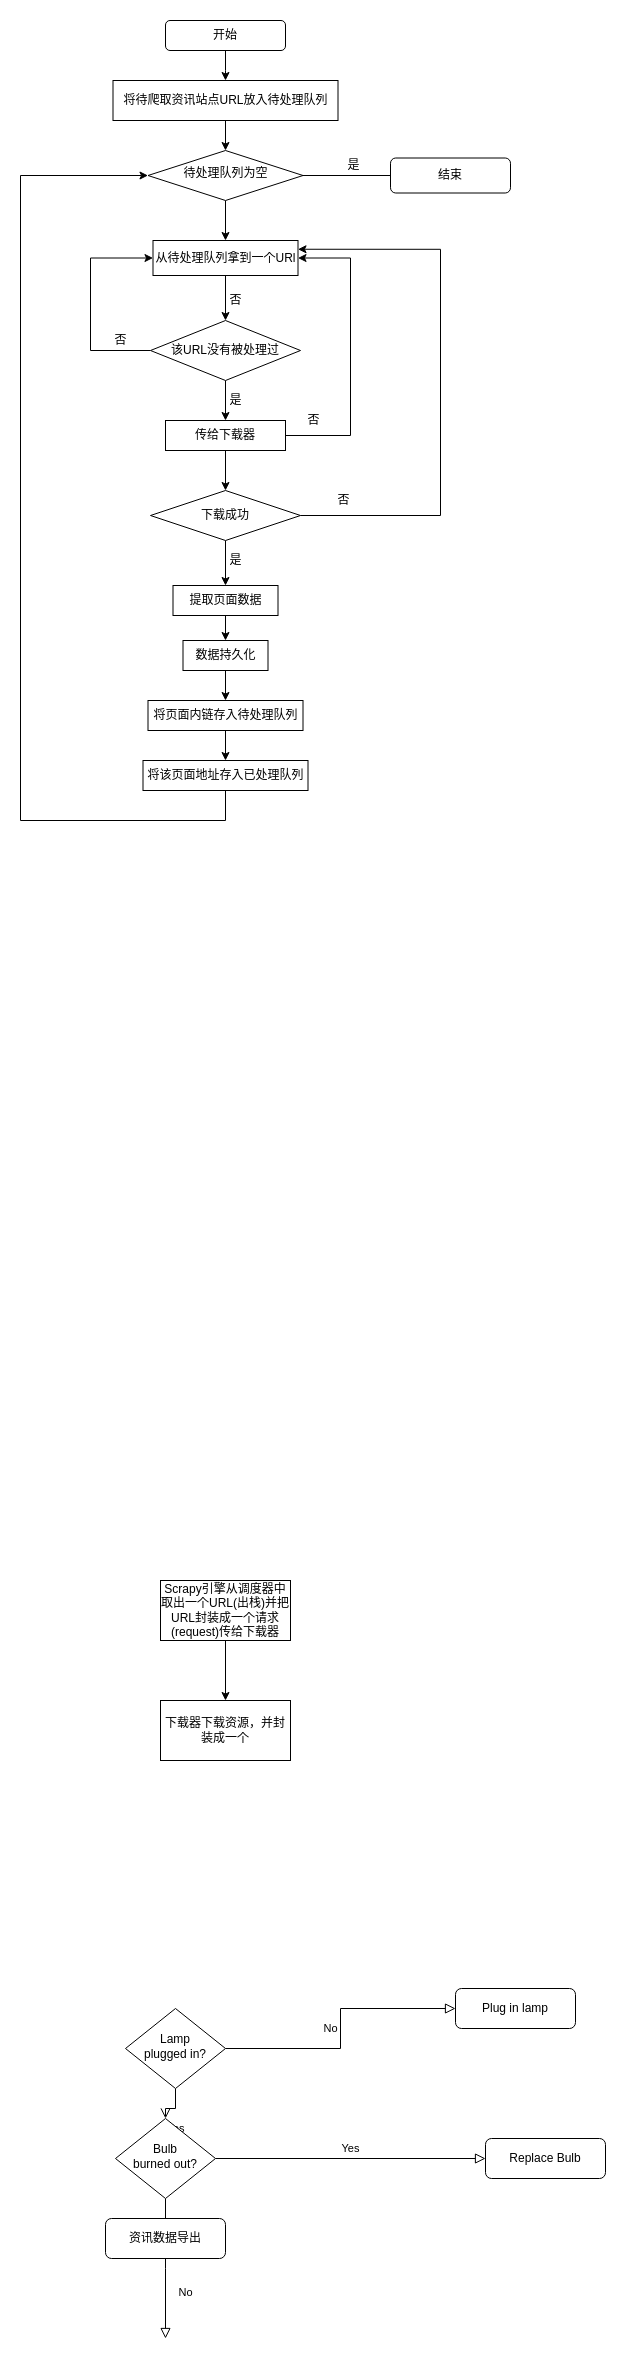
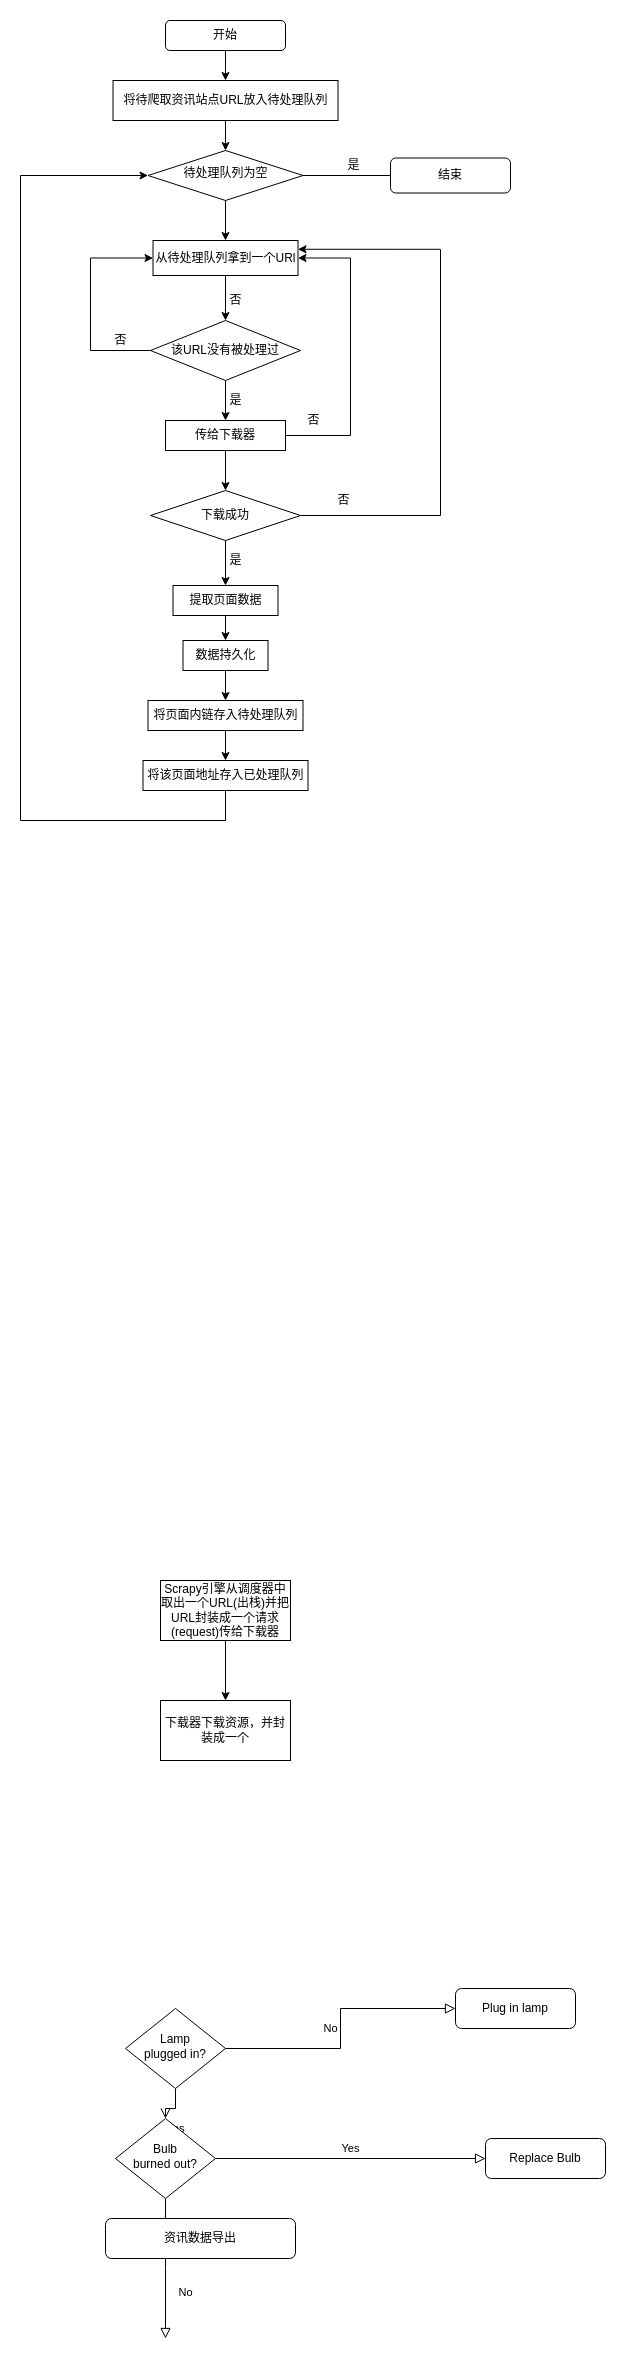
node "资讯数据导出": size 120x40 -> 190x40
